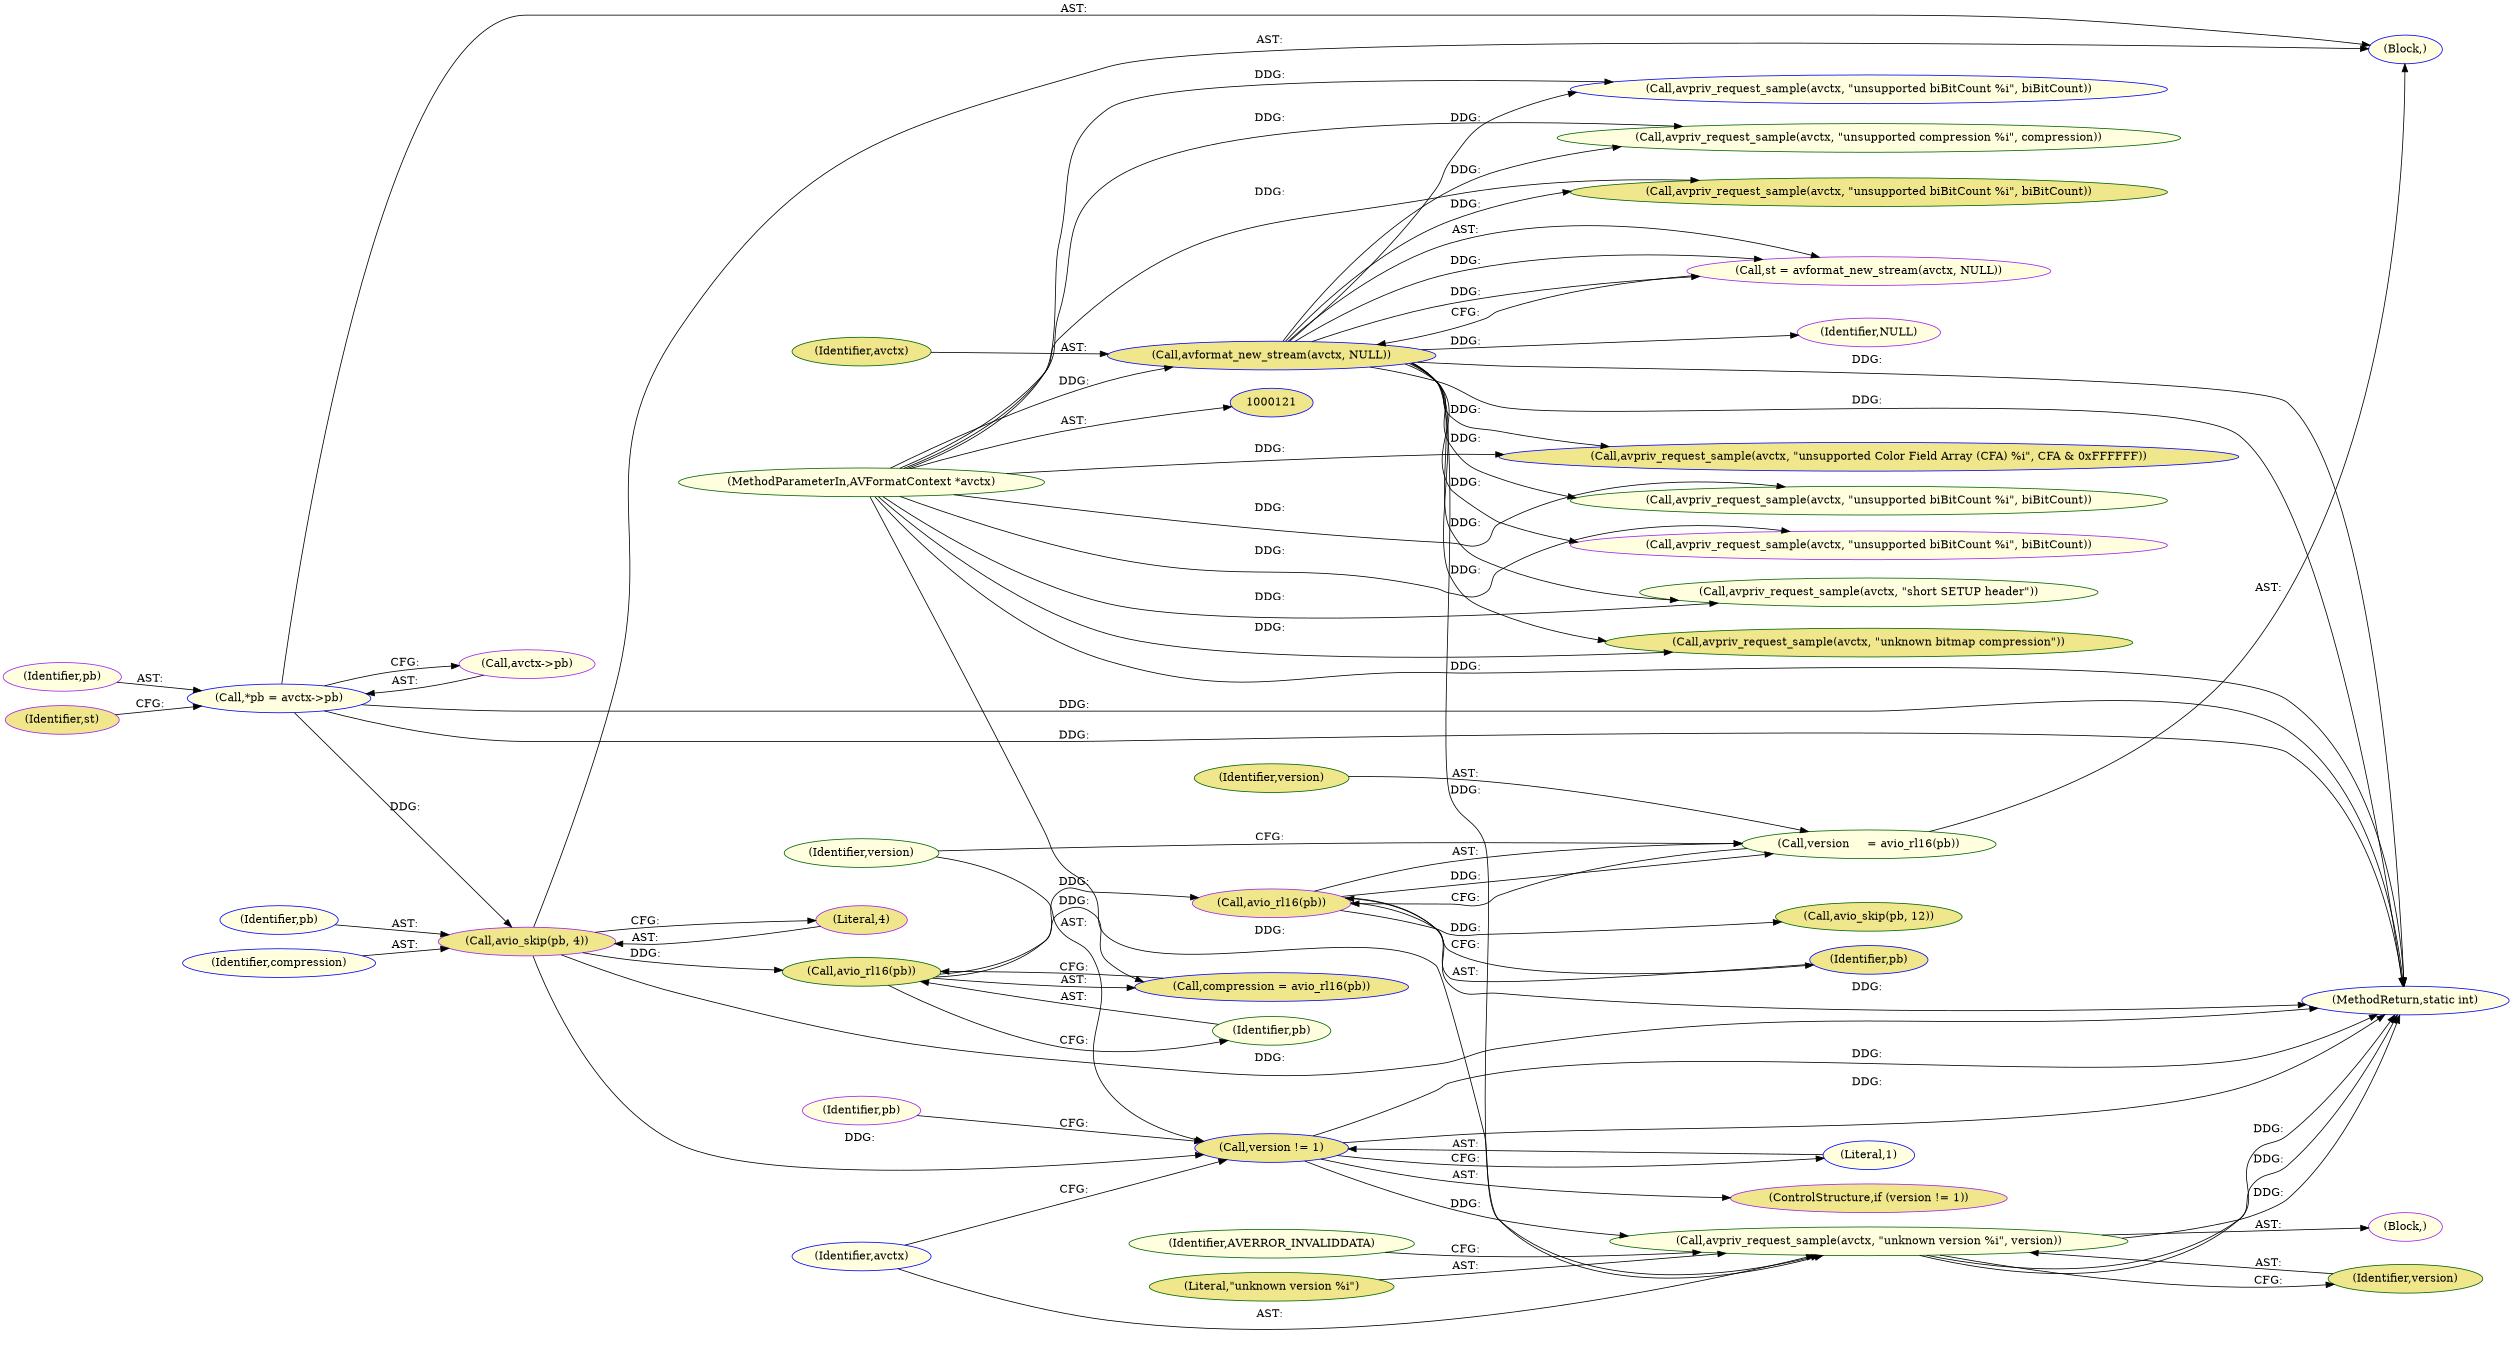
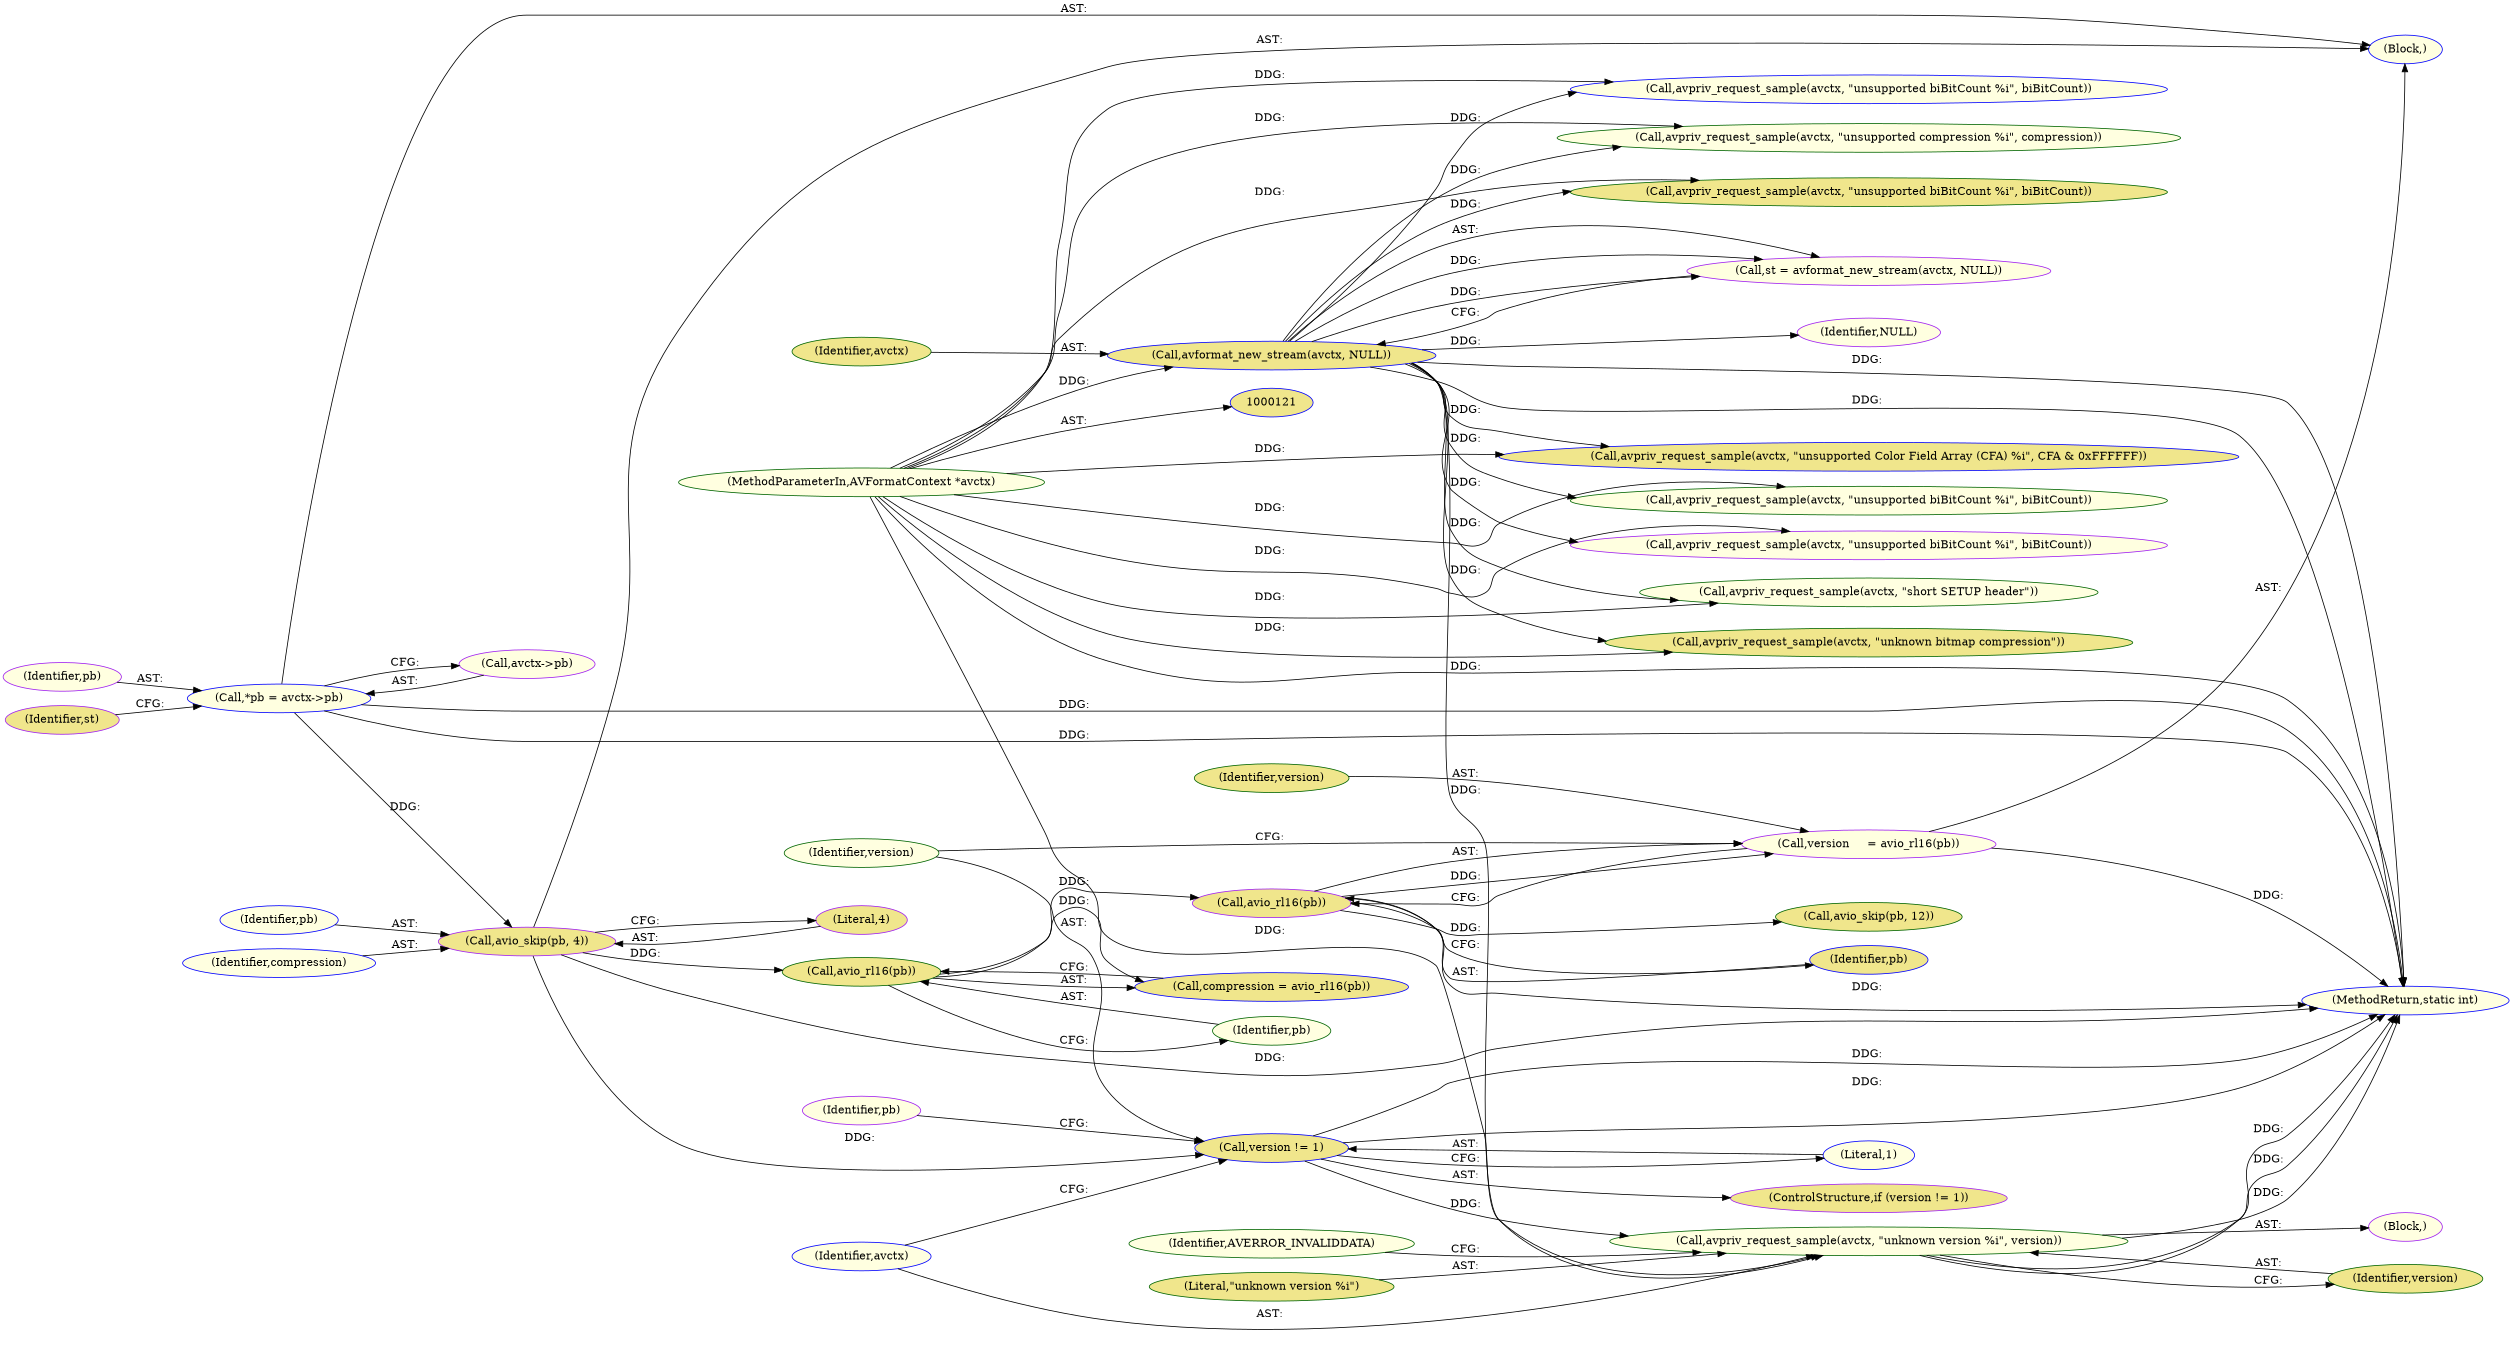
node "(Call,version     = avio_rl16(pb))": color darkgreen -> purple
edge "(Call,version     = avio_rl16(pb))" -> "(MethodReturn,static int)": added, label "DDG:"
